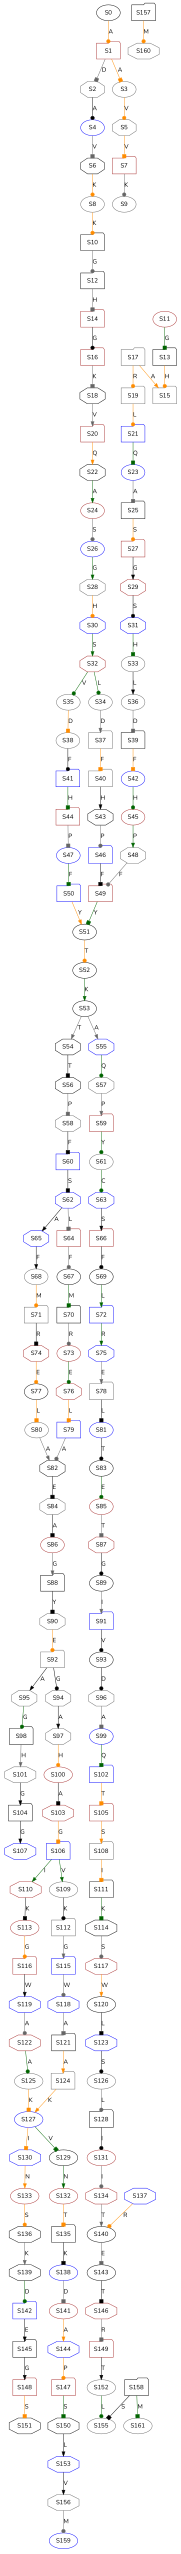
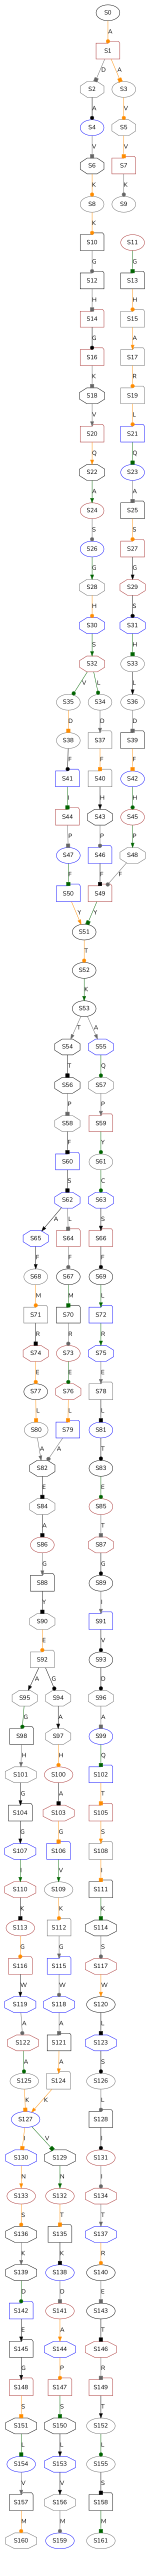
edge "S17" -> "S15": reversed
edge "S41" -> "S44": label "H" -> "I"
edge "S106" -> "S110": now "S107" -> "S110"
edge "S109" -> "S112": color black -> darkorange
node "S129": shape ellipse -> octagon
edge "S134" -> "S140": now "S134" -> "S137"
edge "S158" -> "S155": reversed
node "S154": added
